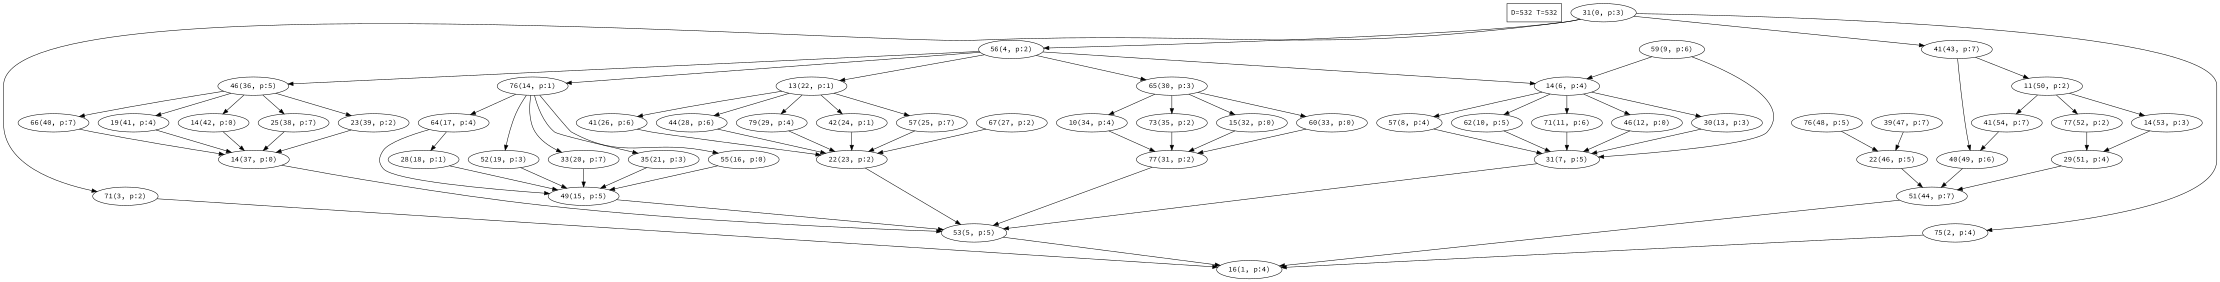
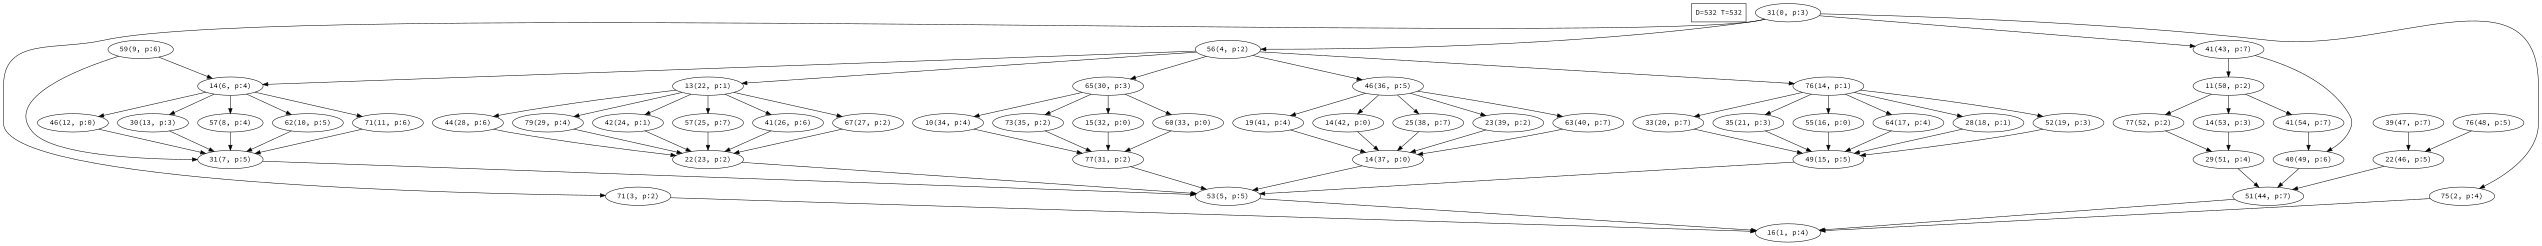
edge "13(22, p:1)" -> "67(27, p:2)": added
node "66(40, p:7)": label "66(40, p:7)" -> "63(40, p:7)"
edge "64(17, p:4)" -> "28(18, p:1)": now "76(14, p:1)" -> "28(18, p:1)"
